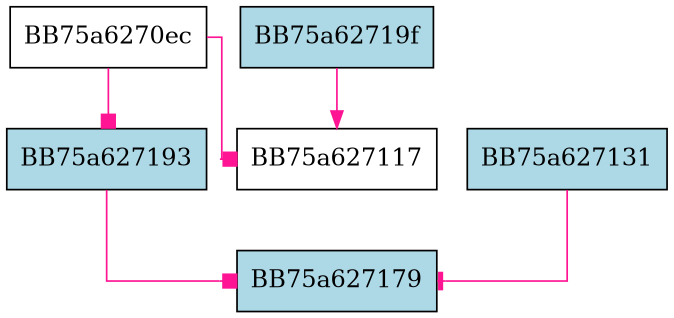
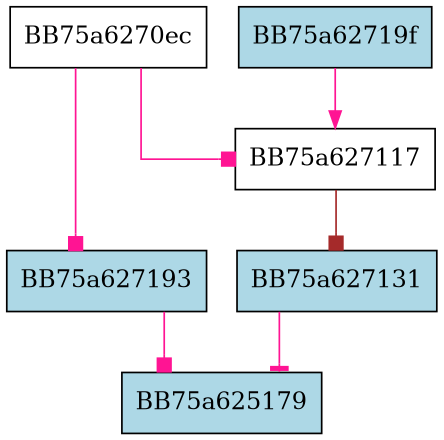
edge "BB75a627117" -> "BB75a627131": added
node "BB75a627179": label "BB75a627179" -> "BB75a625179"
